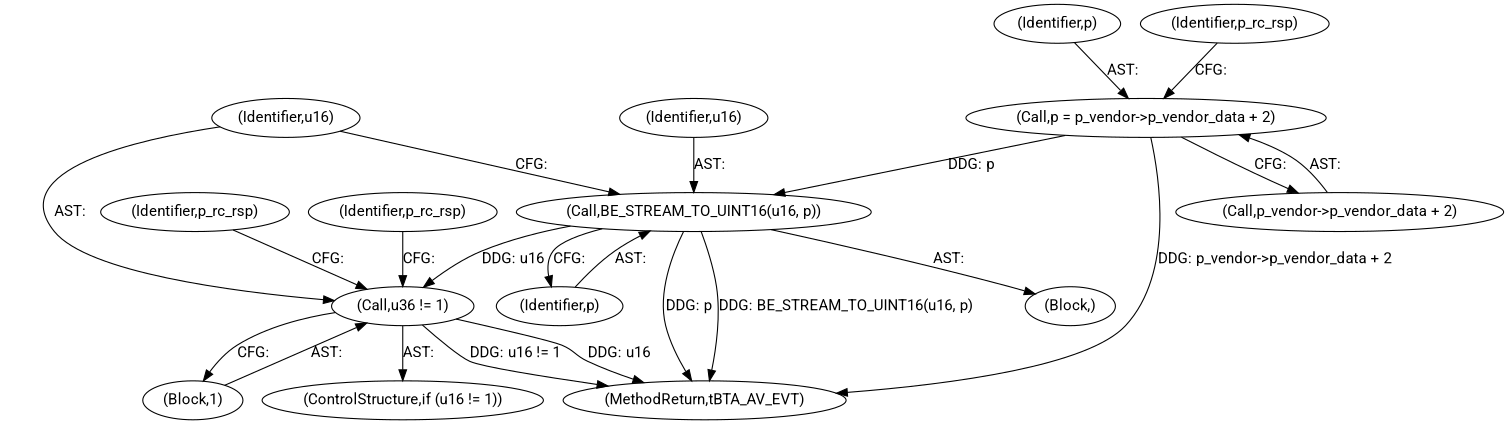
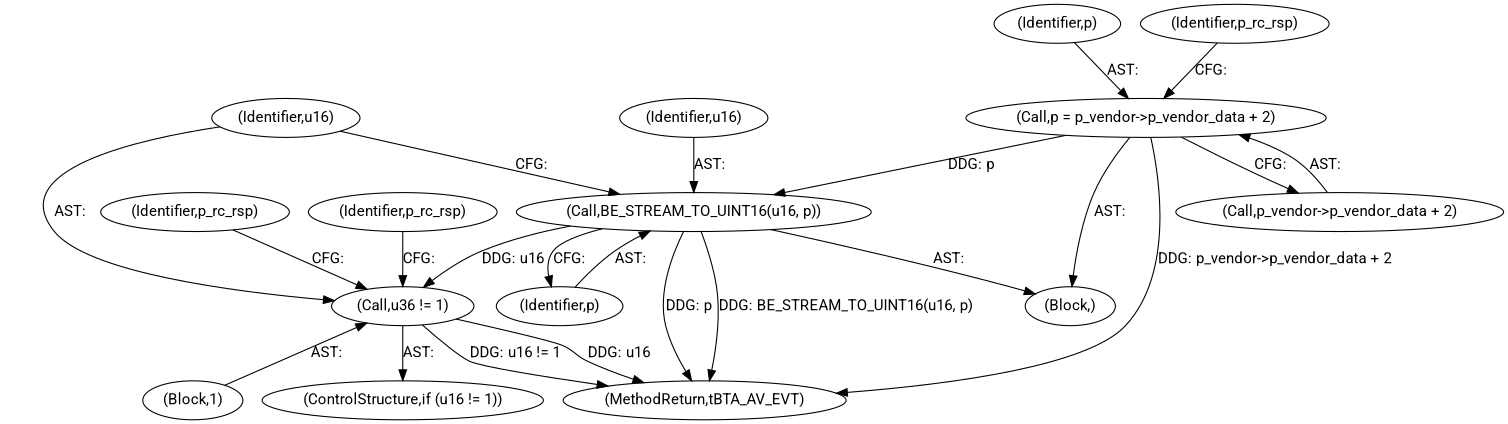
edge "(Call,p = p_vendor->p_vendor_data + 2)" -> "(Block,)": added, label "AST:"
edge "(Call,u36 != 1)" -> "(Block,1)": removed, label "CFG:"
